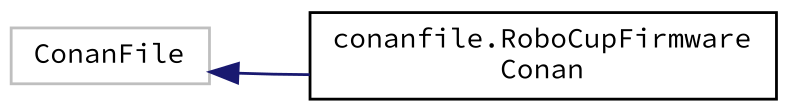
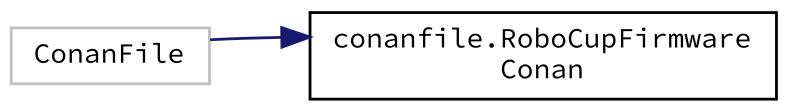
edge "conanfile.RoboCupFirmware Conan" -> "ConanFile": reversed
